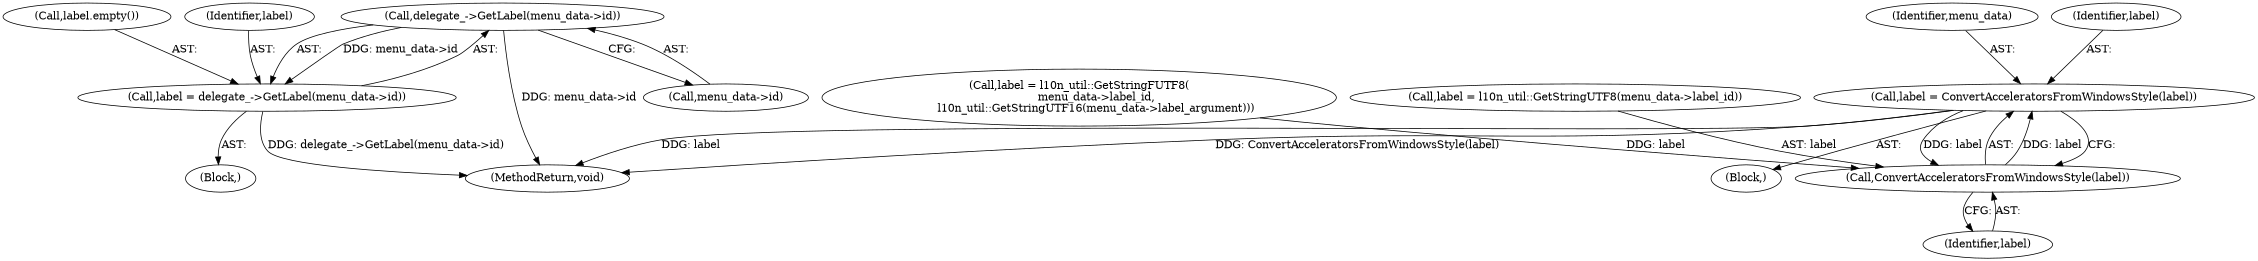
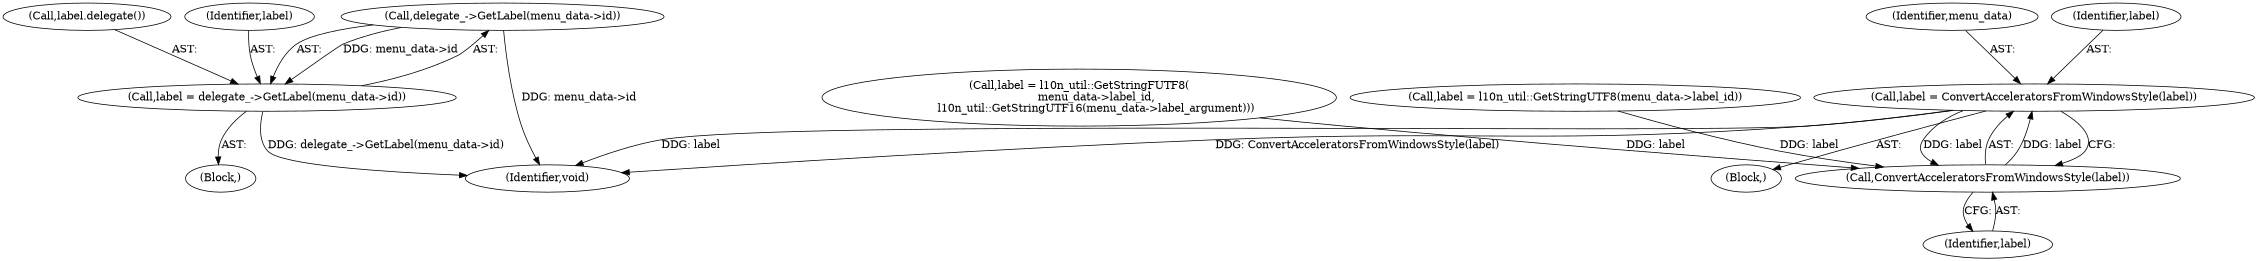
node "(Call,label.empty())": label "(Call,label.empty())" -> "(Call,label.delegate())"
node "(Call,menu_data->id)": removed
edge "(Call,label = l10n_util::GetStringUTF8(menu_data->label_id))" -> "(Call,ConvertAcceleratorsFromWindowsStyle(label))": label "AST: label" -> "DDG: label"
node "(MethodReturn,void)": label "(MethodReturn,void)" -> "(Identifier,void)"
